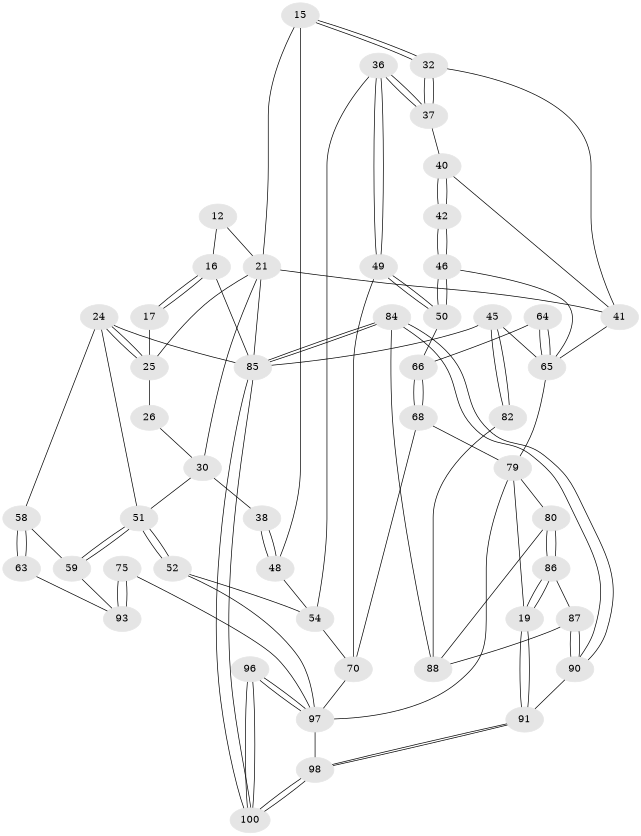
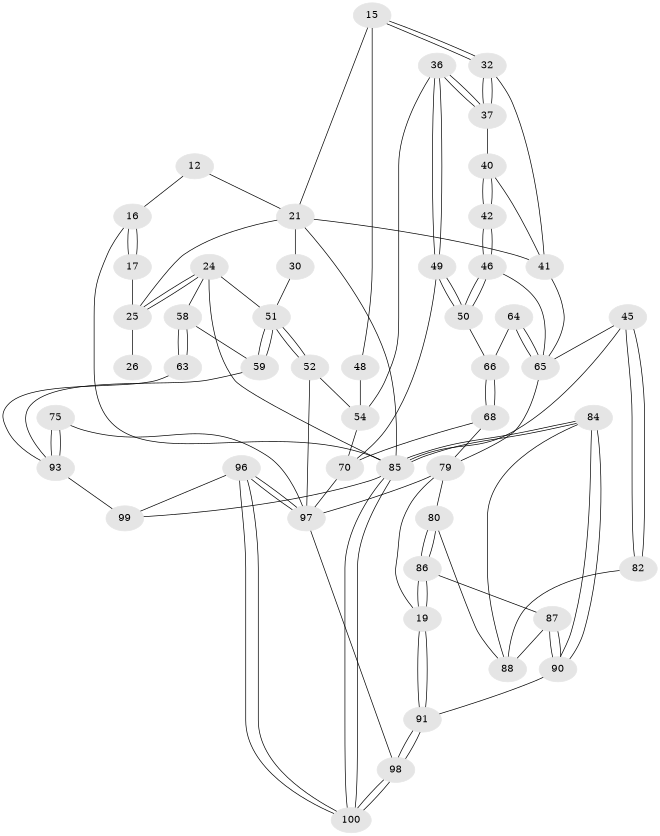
edge "26" -- "30": removed
node "99": added
node "38": removed
